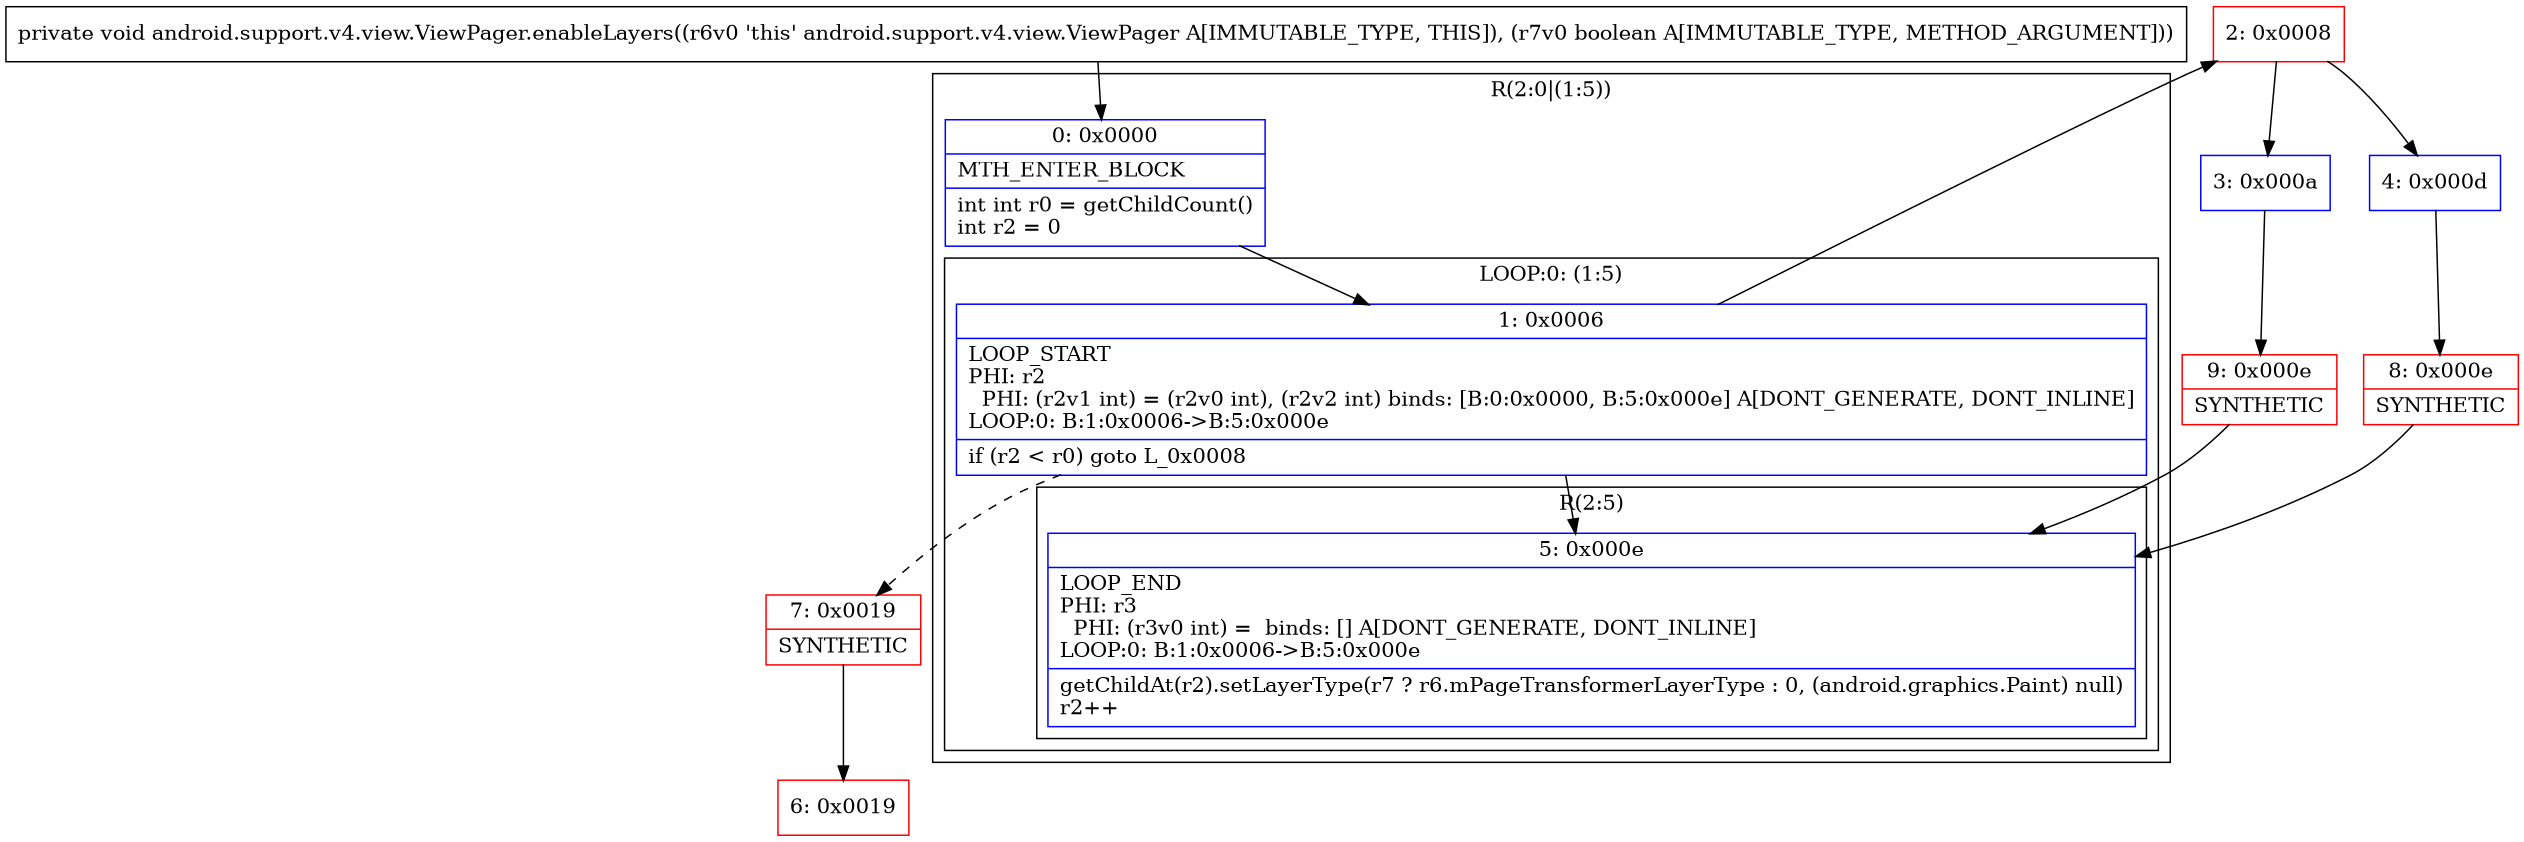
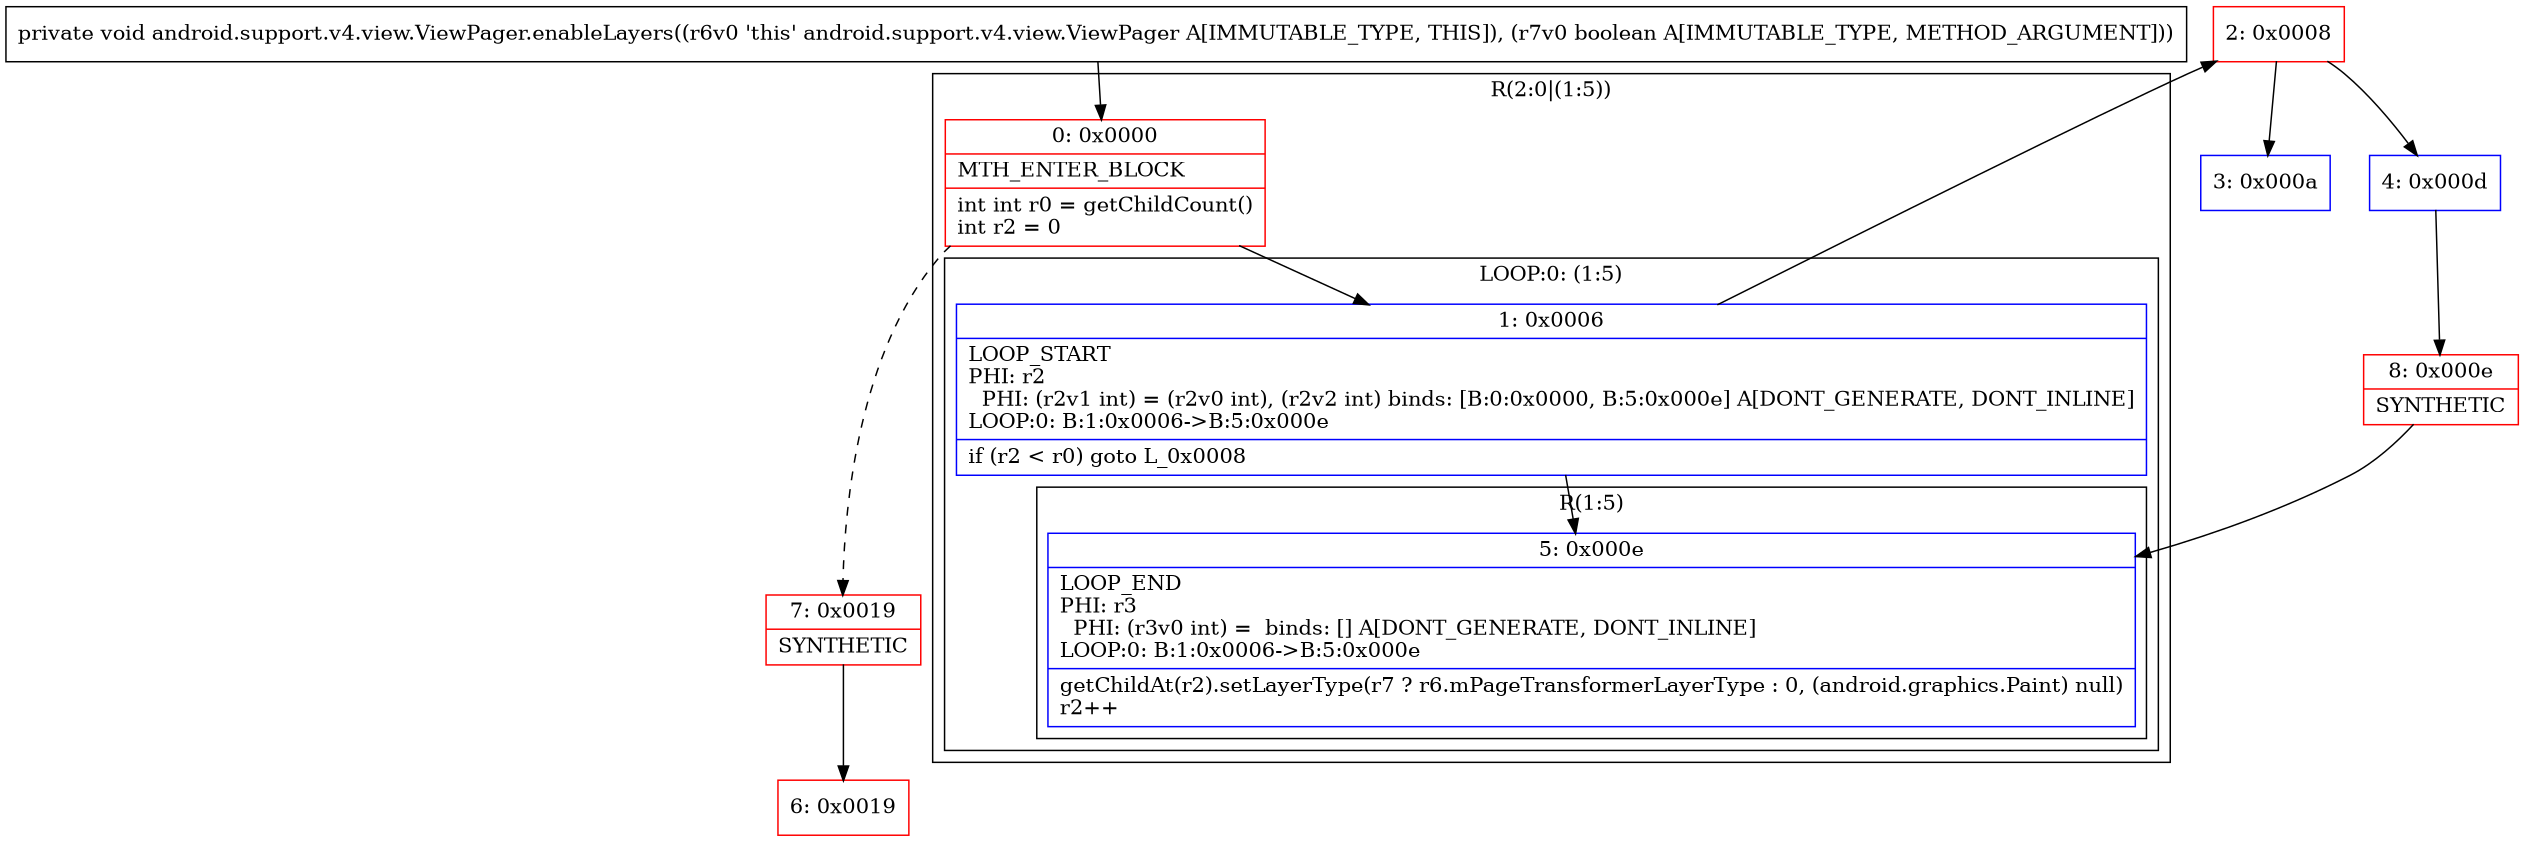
node "0: 0x0000": color blue -> red
node "9: 0x000e": removed
cluster "R(2:5)": label "R(2:5)" -> "R(1:5)"
edge "1: 0x0006" -> "7: 0x0019": now "0: 0x0000" -> "7: 0x0019"
